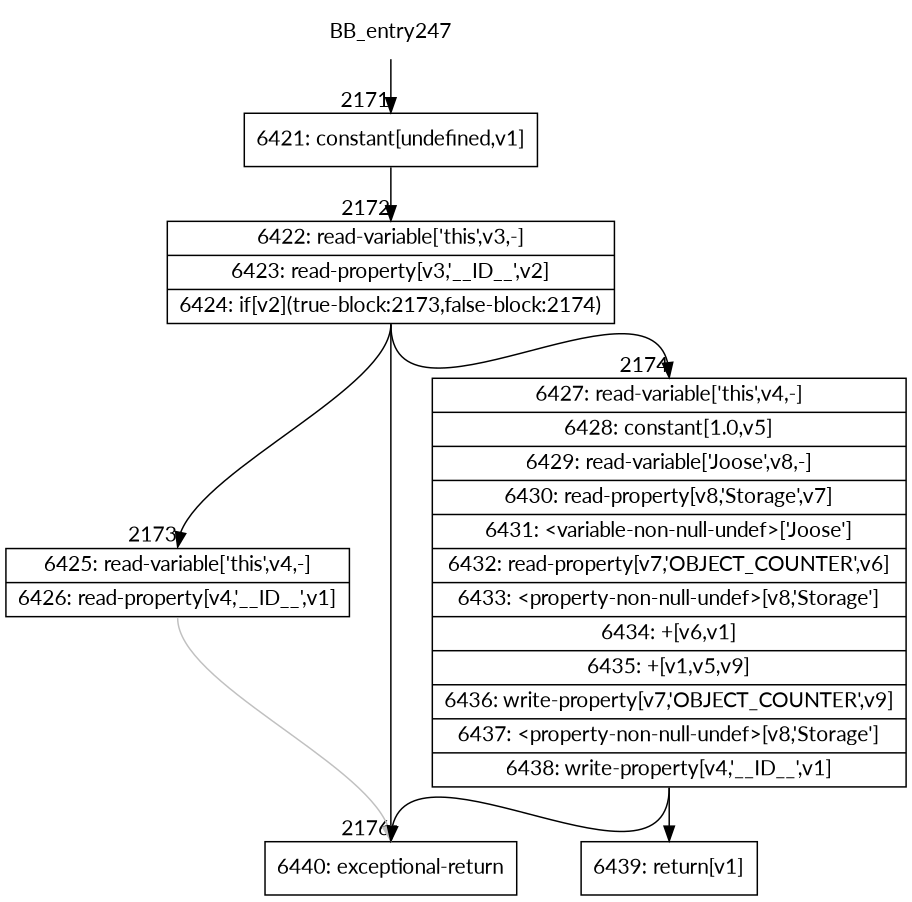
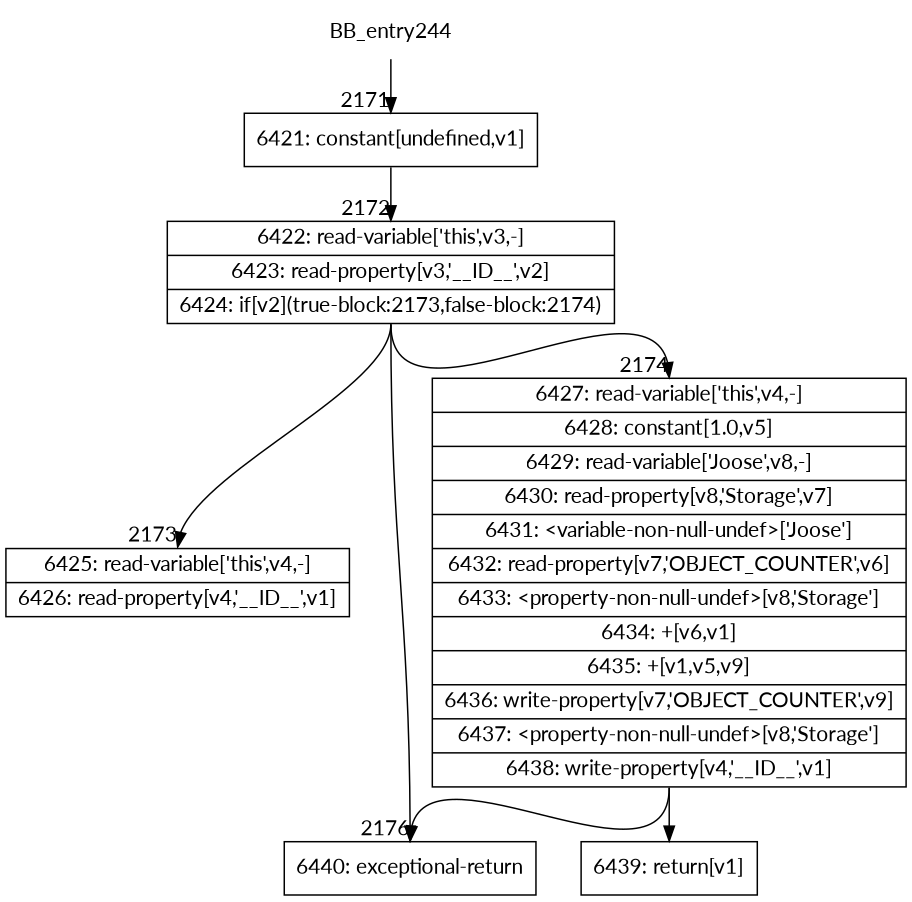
node "BB_entry247": label "BB_entry247" -> "BB_entry244"
edge "6425: read-variable['this',v4,-]" -> "6440: exceptional-return": removed
